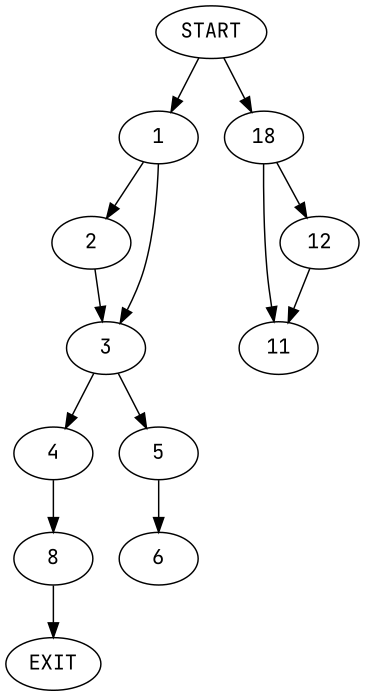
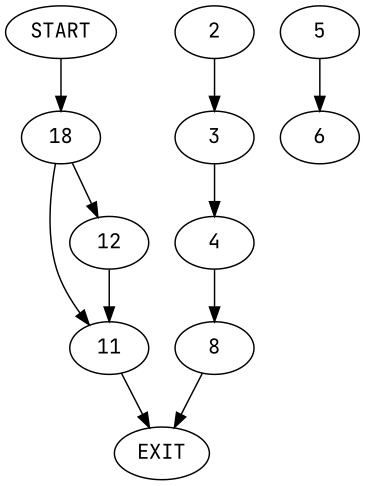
node "1": removed
edge "3" -> "5": removed
edge "11" -> "EXIT": added
